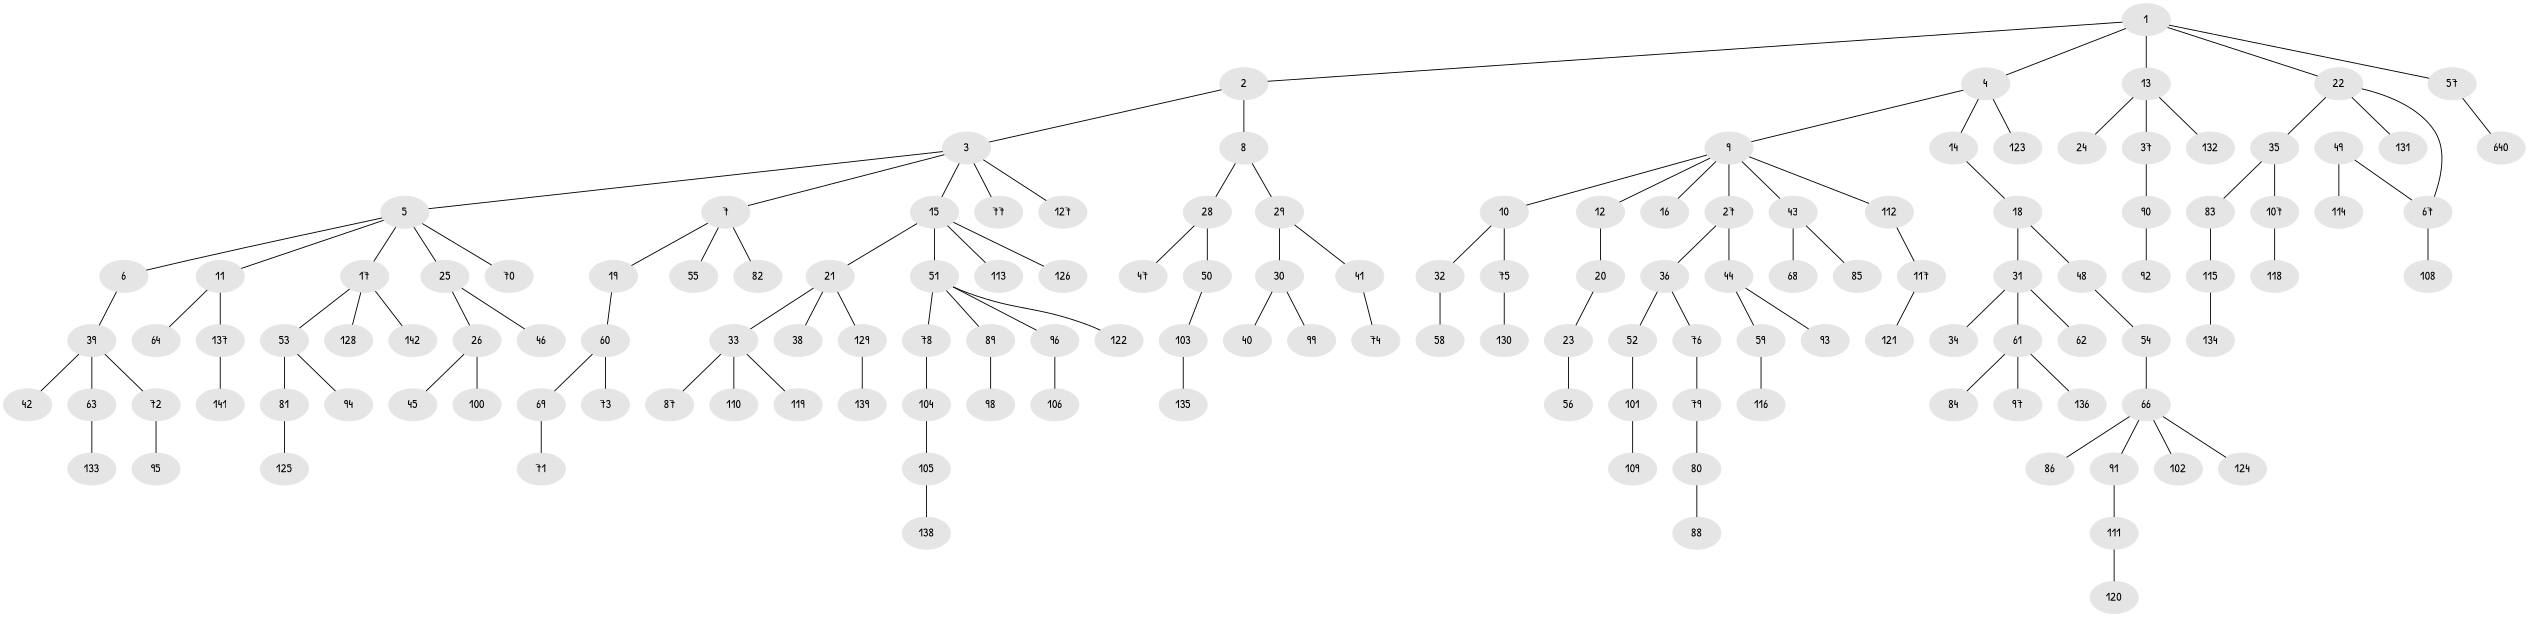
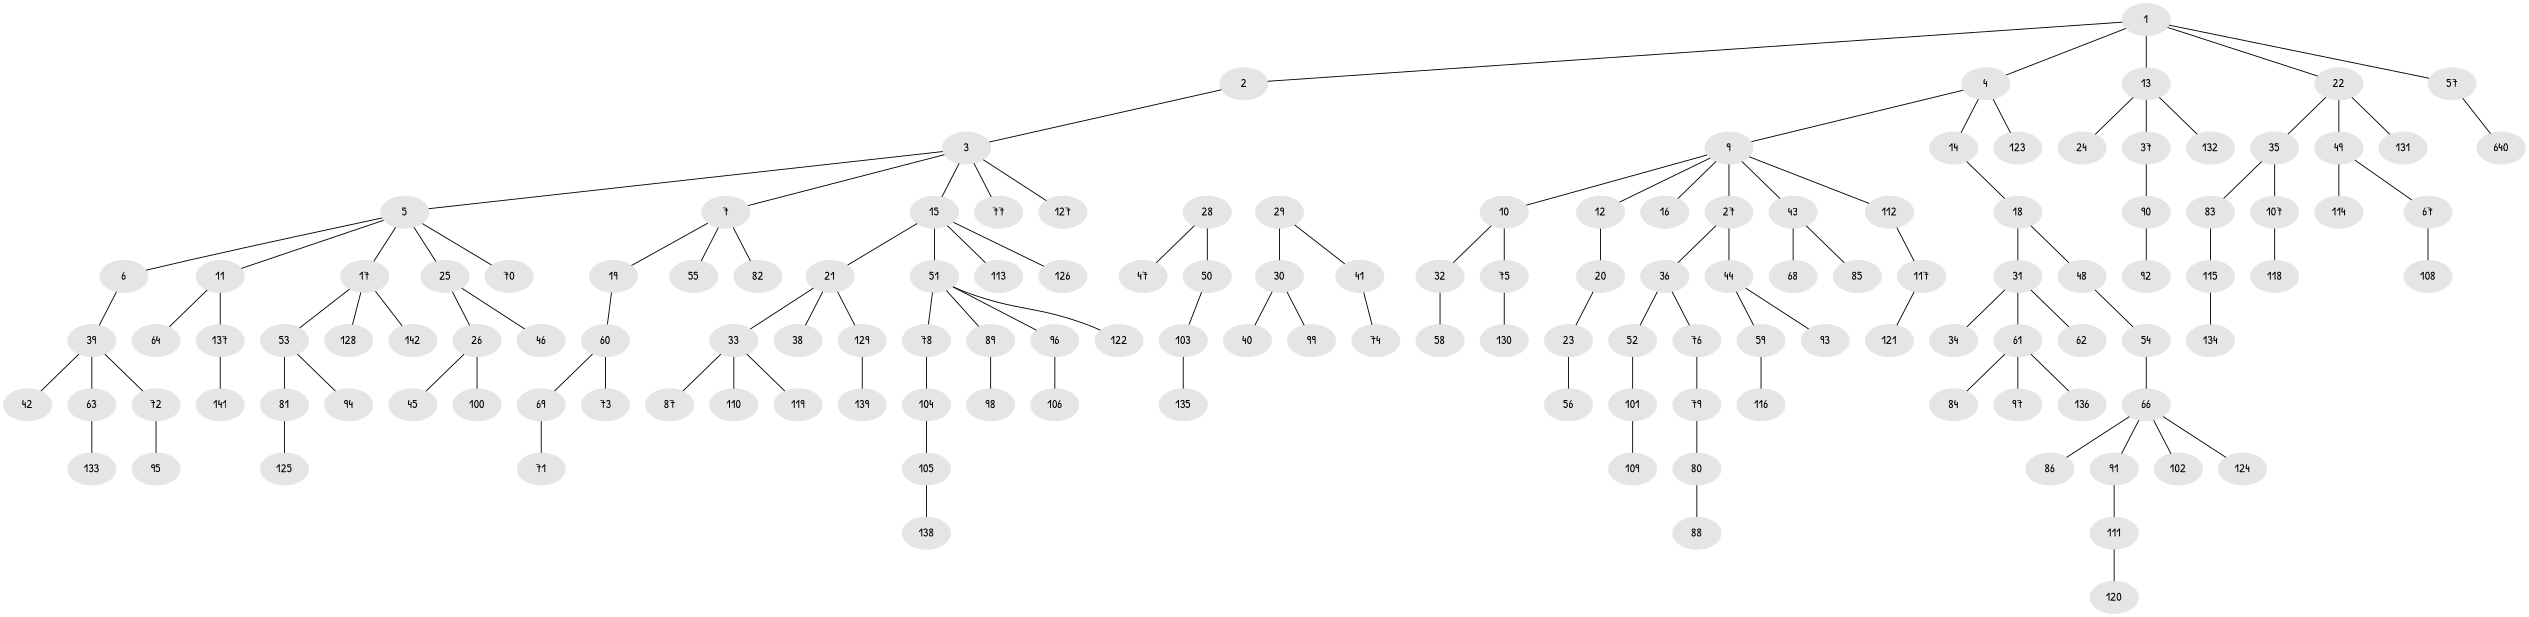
edge "22" -- "67": now "22" -- "49"
node "8": removed
